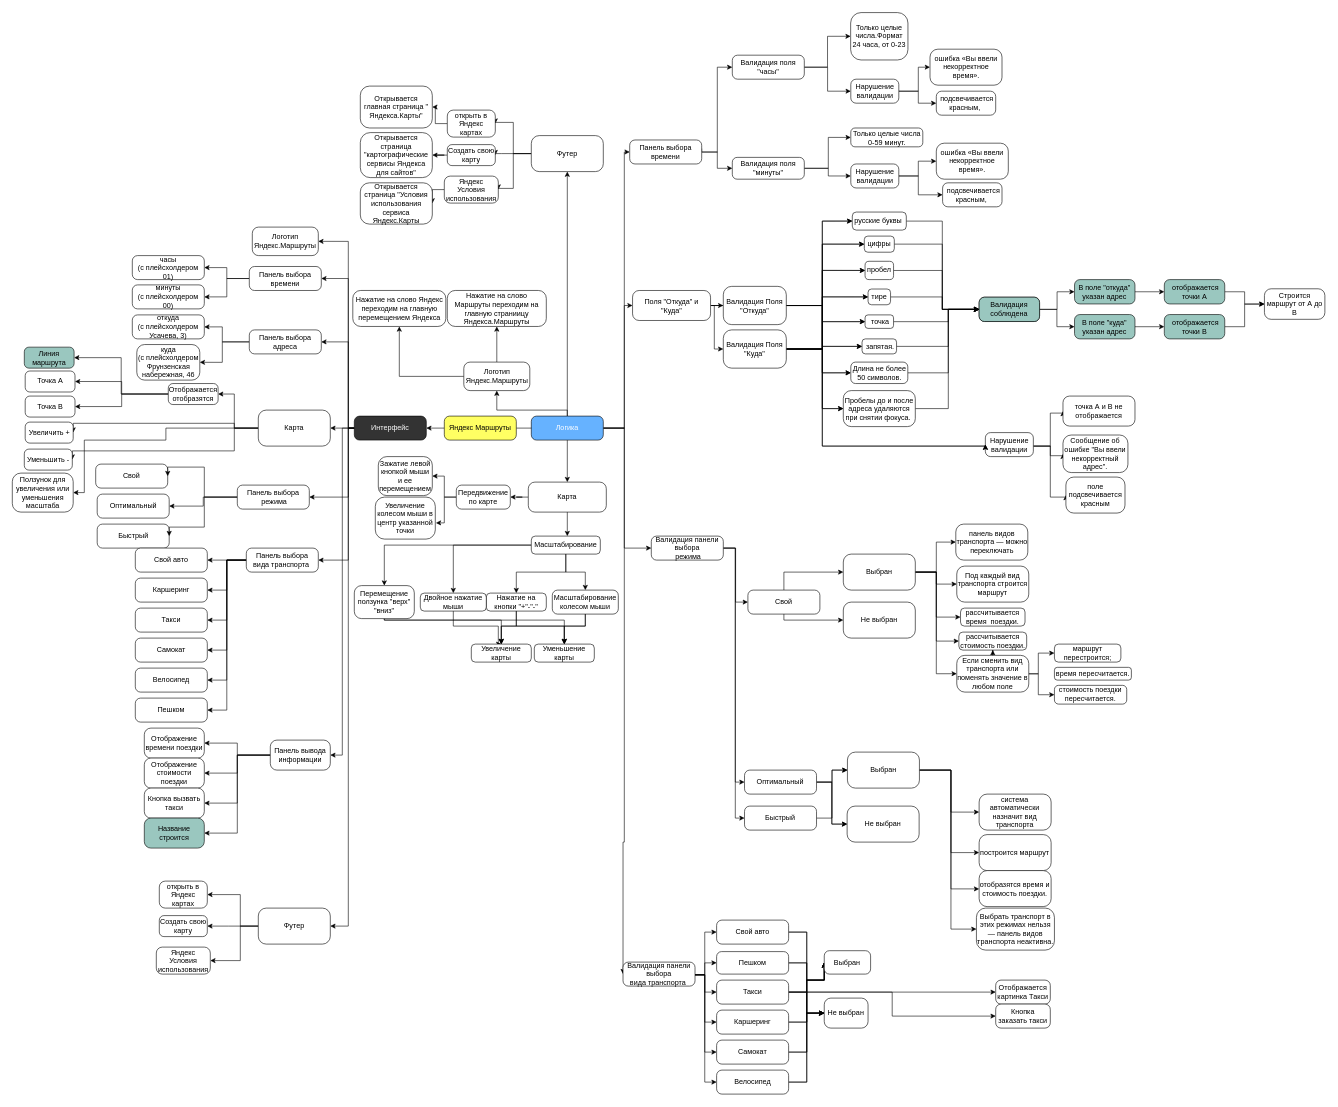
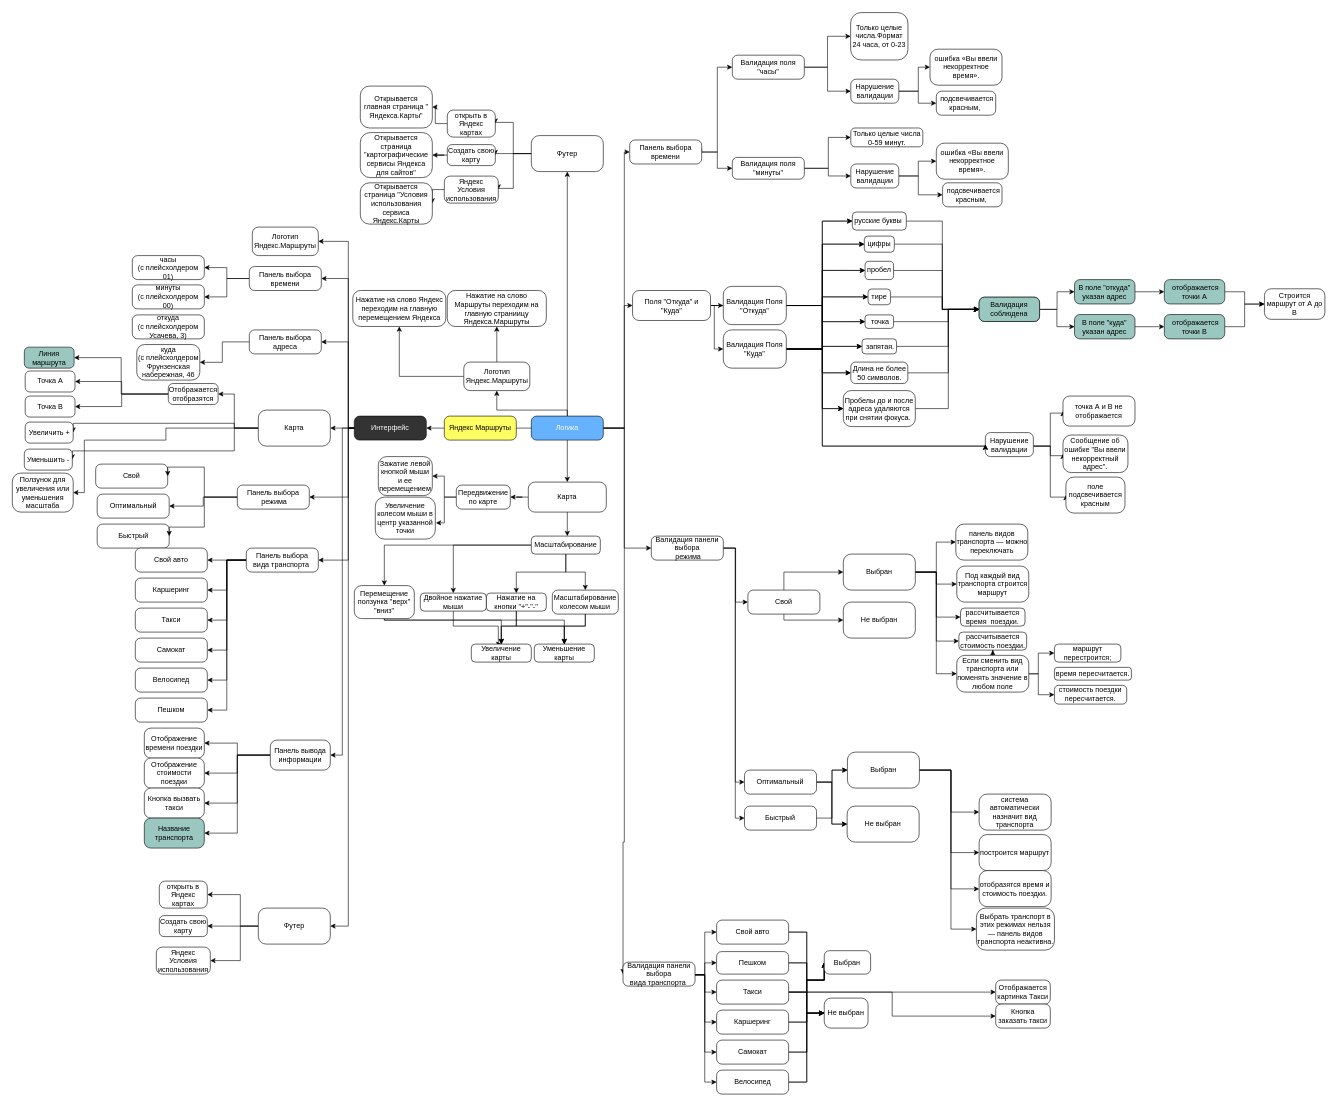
edge "Панель выбора адреса" -> "откуда (с плейсхолдером Усачева, 3)": removed
node "Название строится": label "Название строится" -> "Название транспорта"
